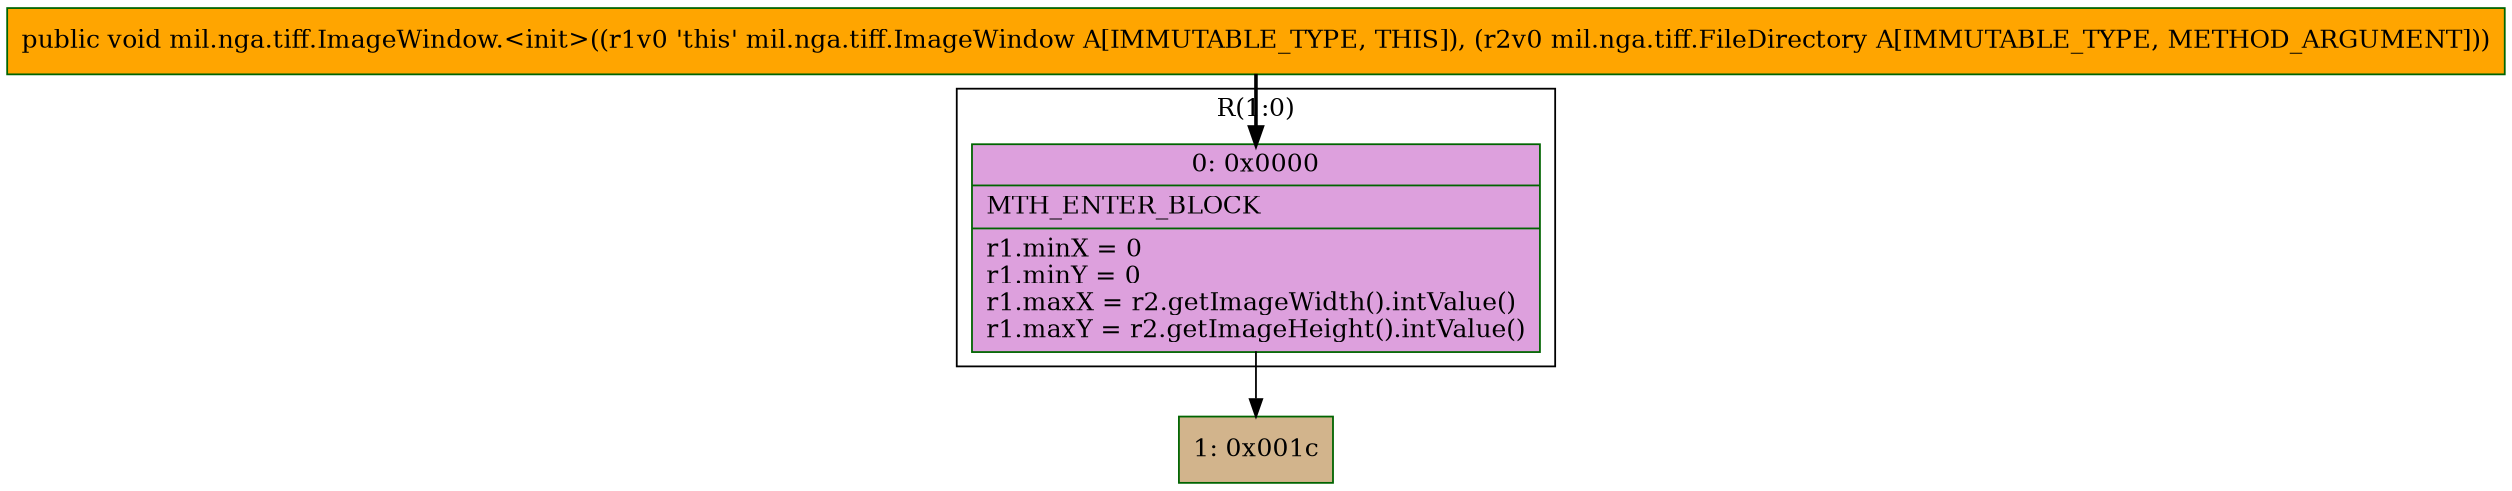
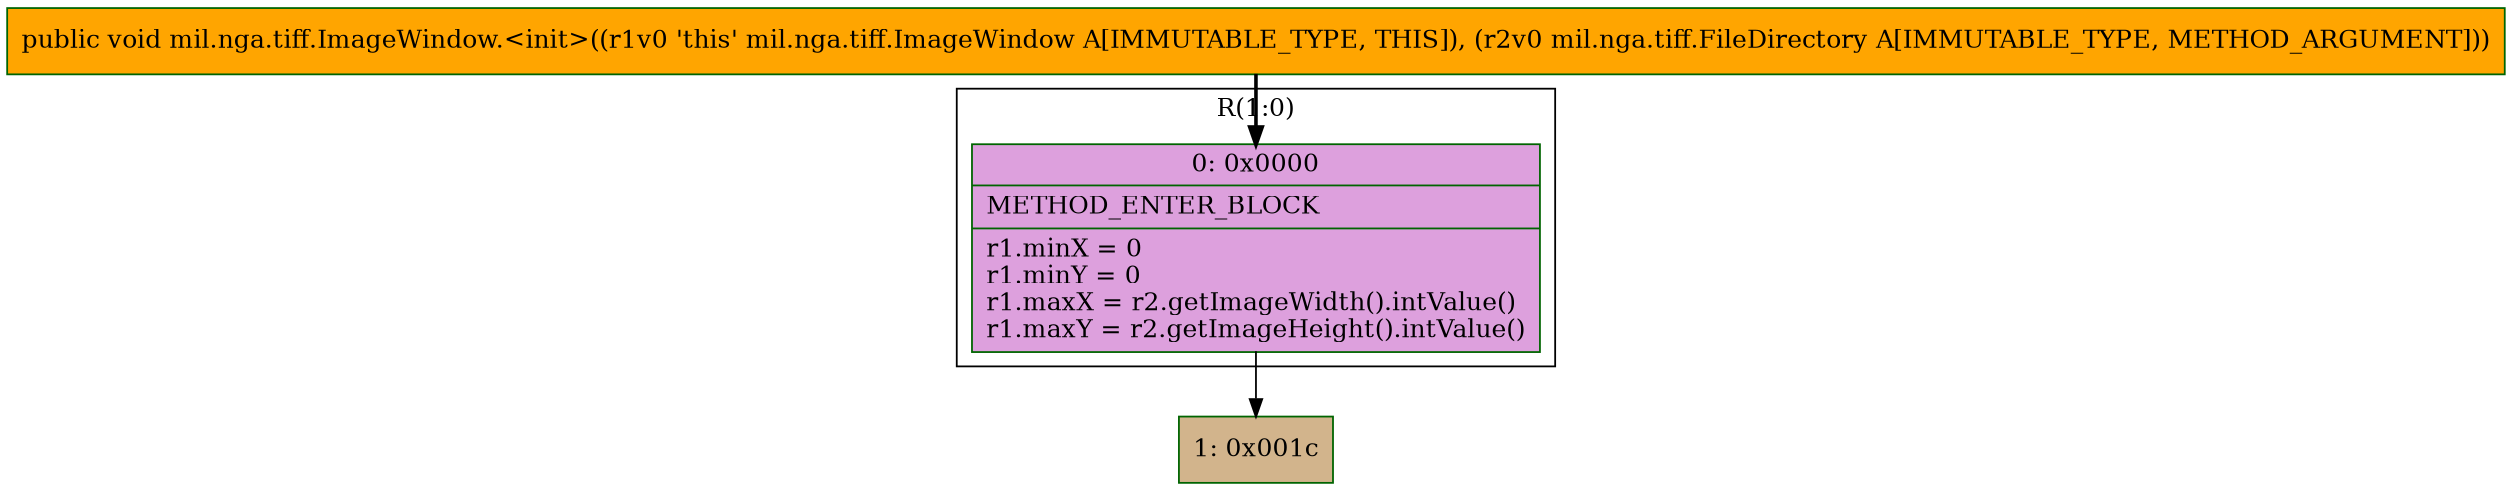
node "0: 0x0000": text "MTH_ENTER_BLOCK" -> "METHOD_ENTER_BLOCK"
